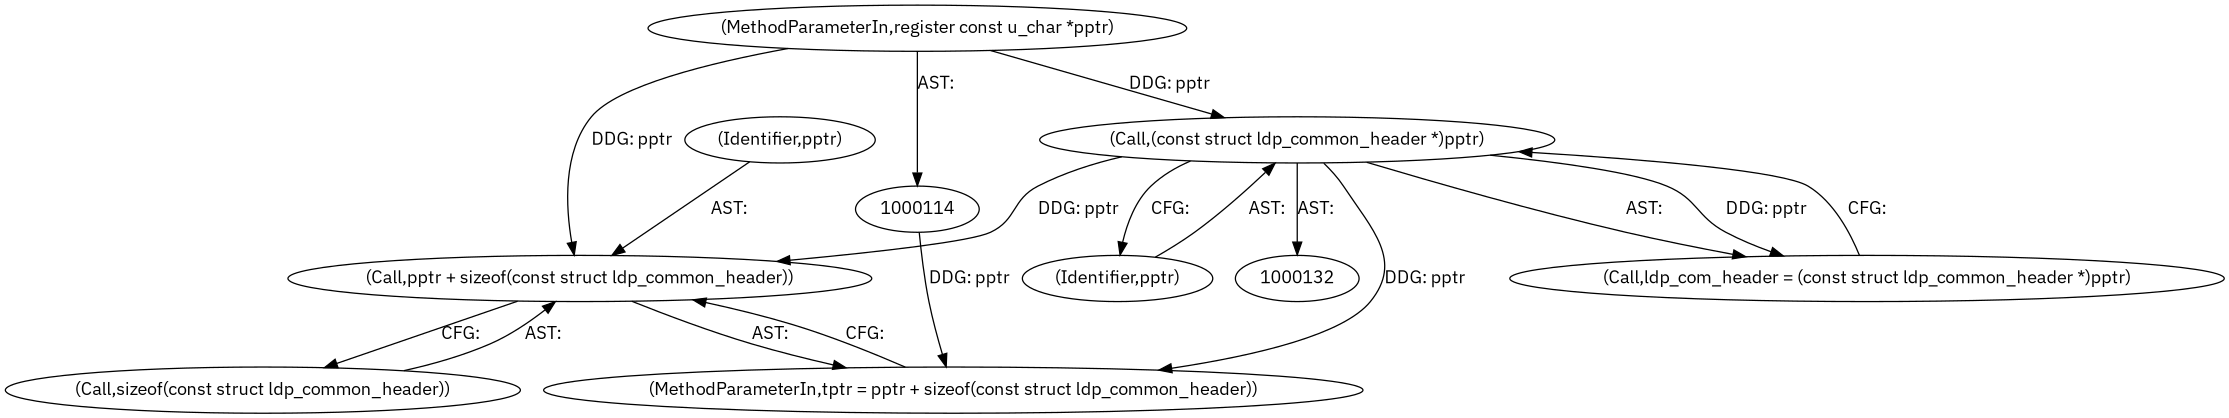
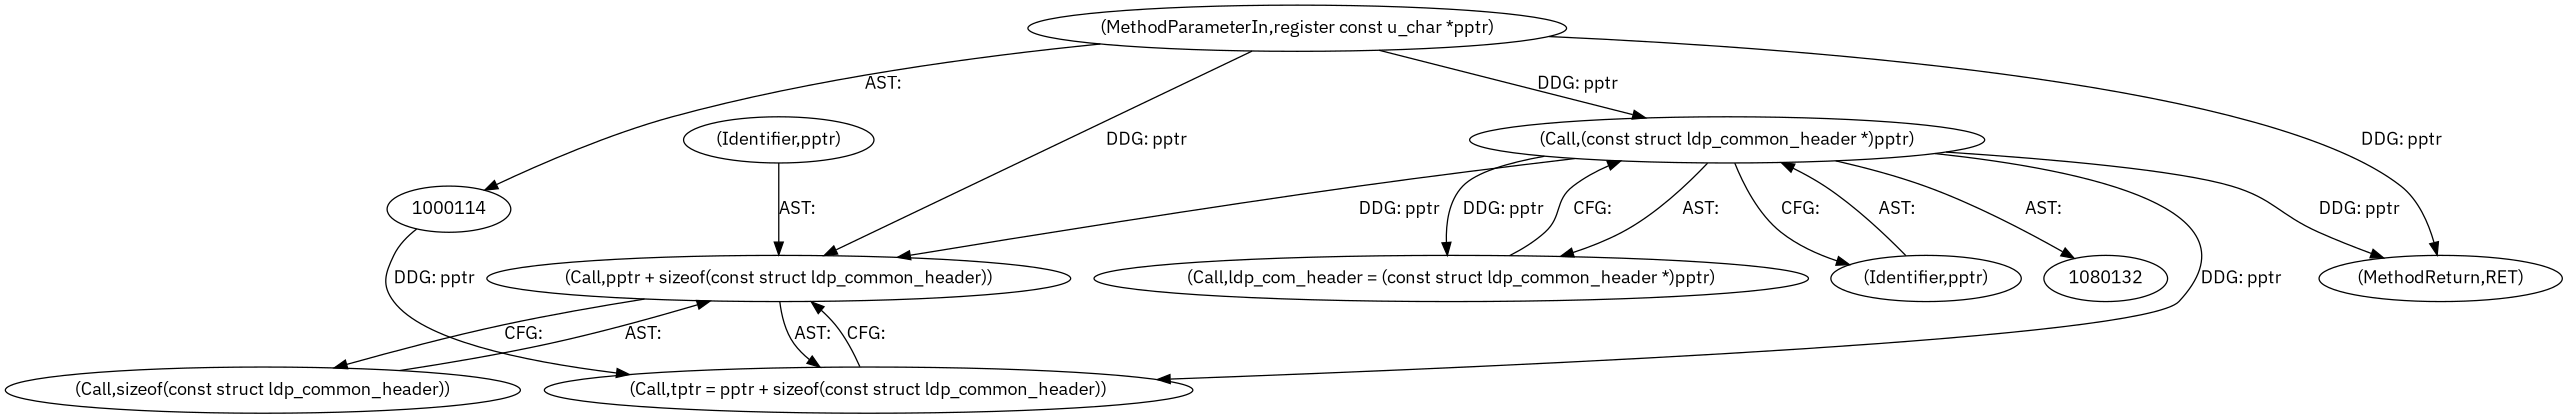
node "1000132": label "1000132" -> "1080132"
node "(MethodReturn,RET)": added
node "(MethodParameterIn,tptr = pptr + sizeof(const struct ldp_common_header))": label "(MethodParameterIn,tptr = pptr + sizeof(const struct ldp_common_header))" -> "(Call,tptr = pptr + sizeof(const struct ldp_common_header))"
